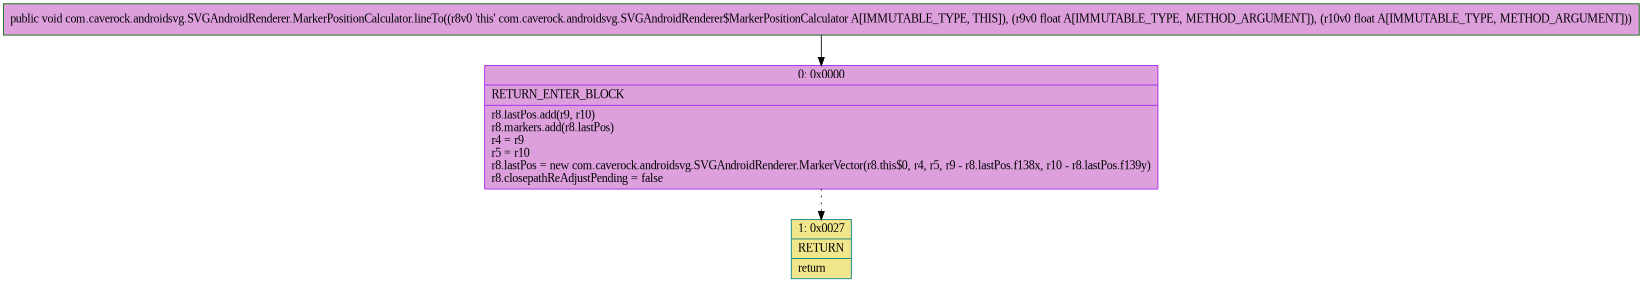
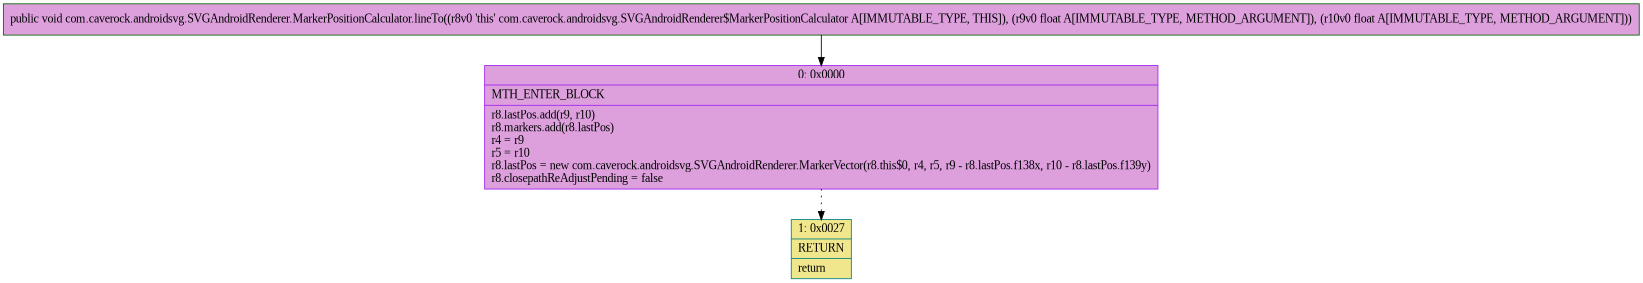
node "0: 0x0000": text "RETURN_ENTER_BLOCK" -> "MTH_ENTER_BLOCK"
